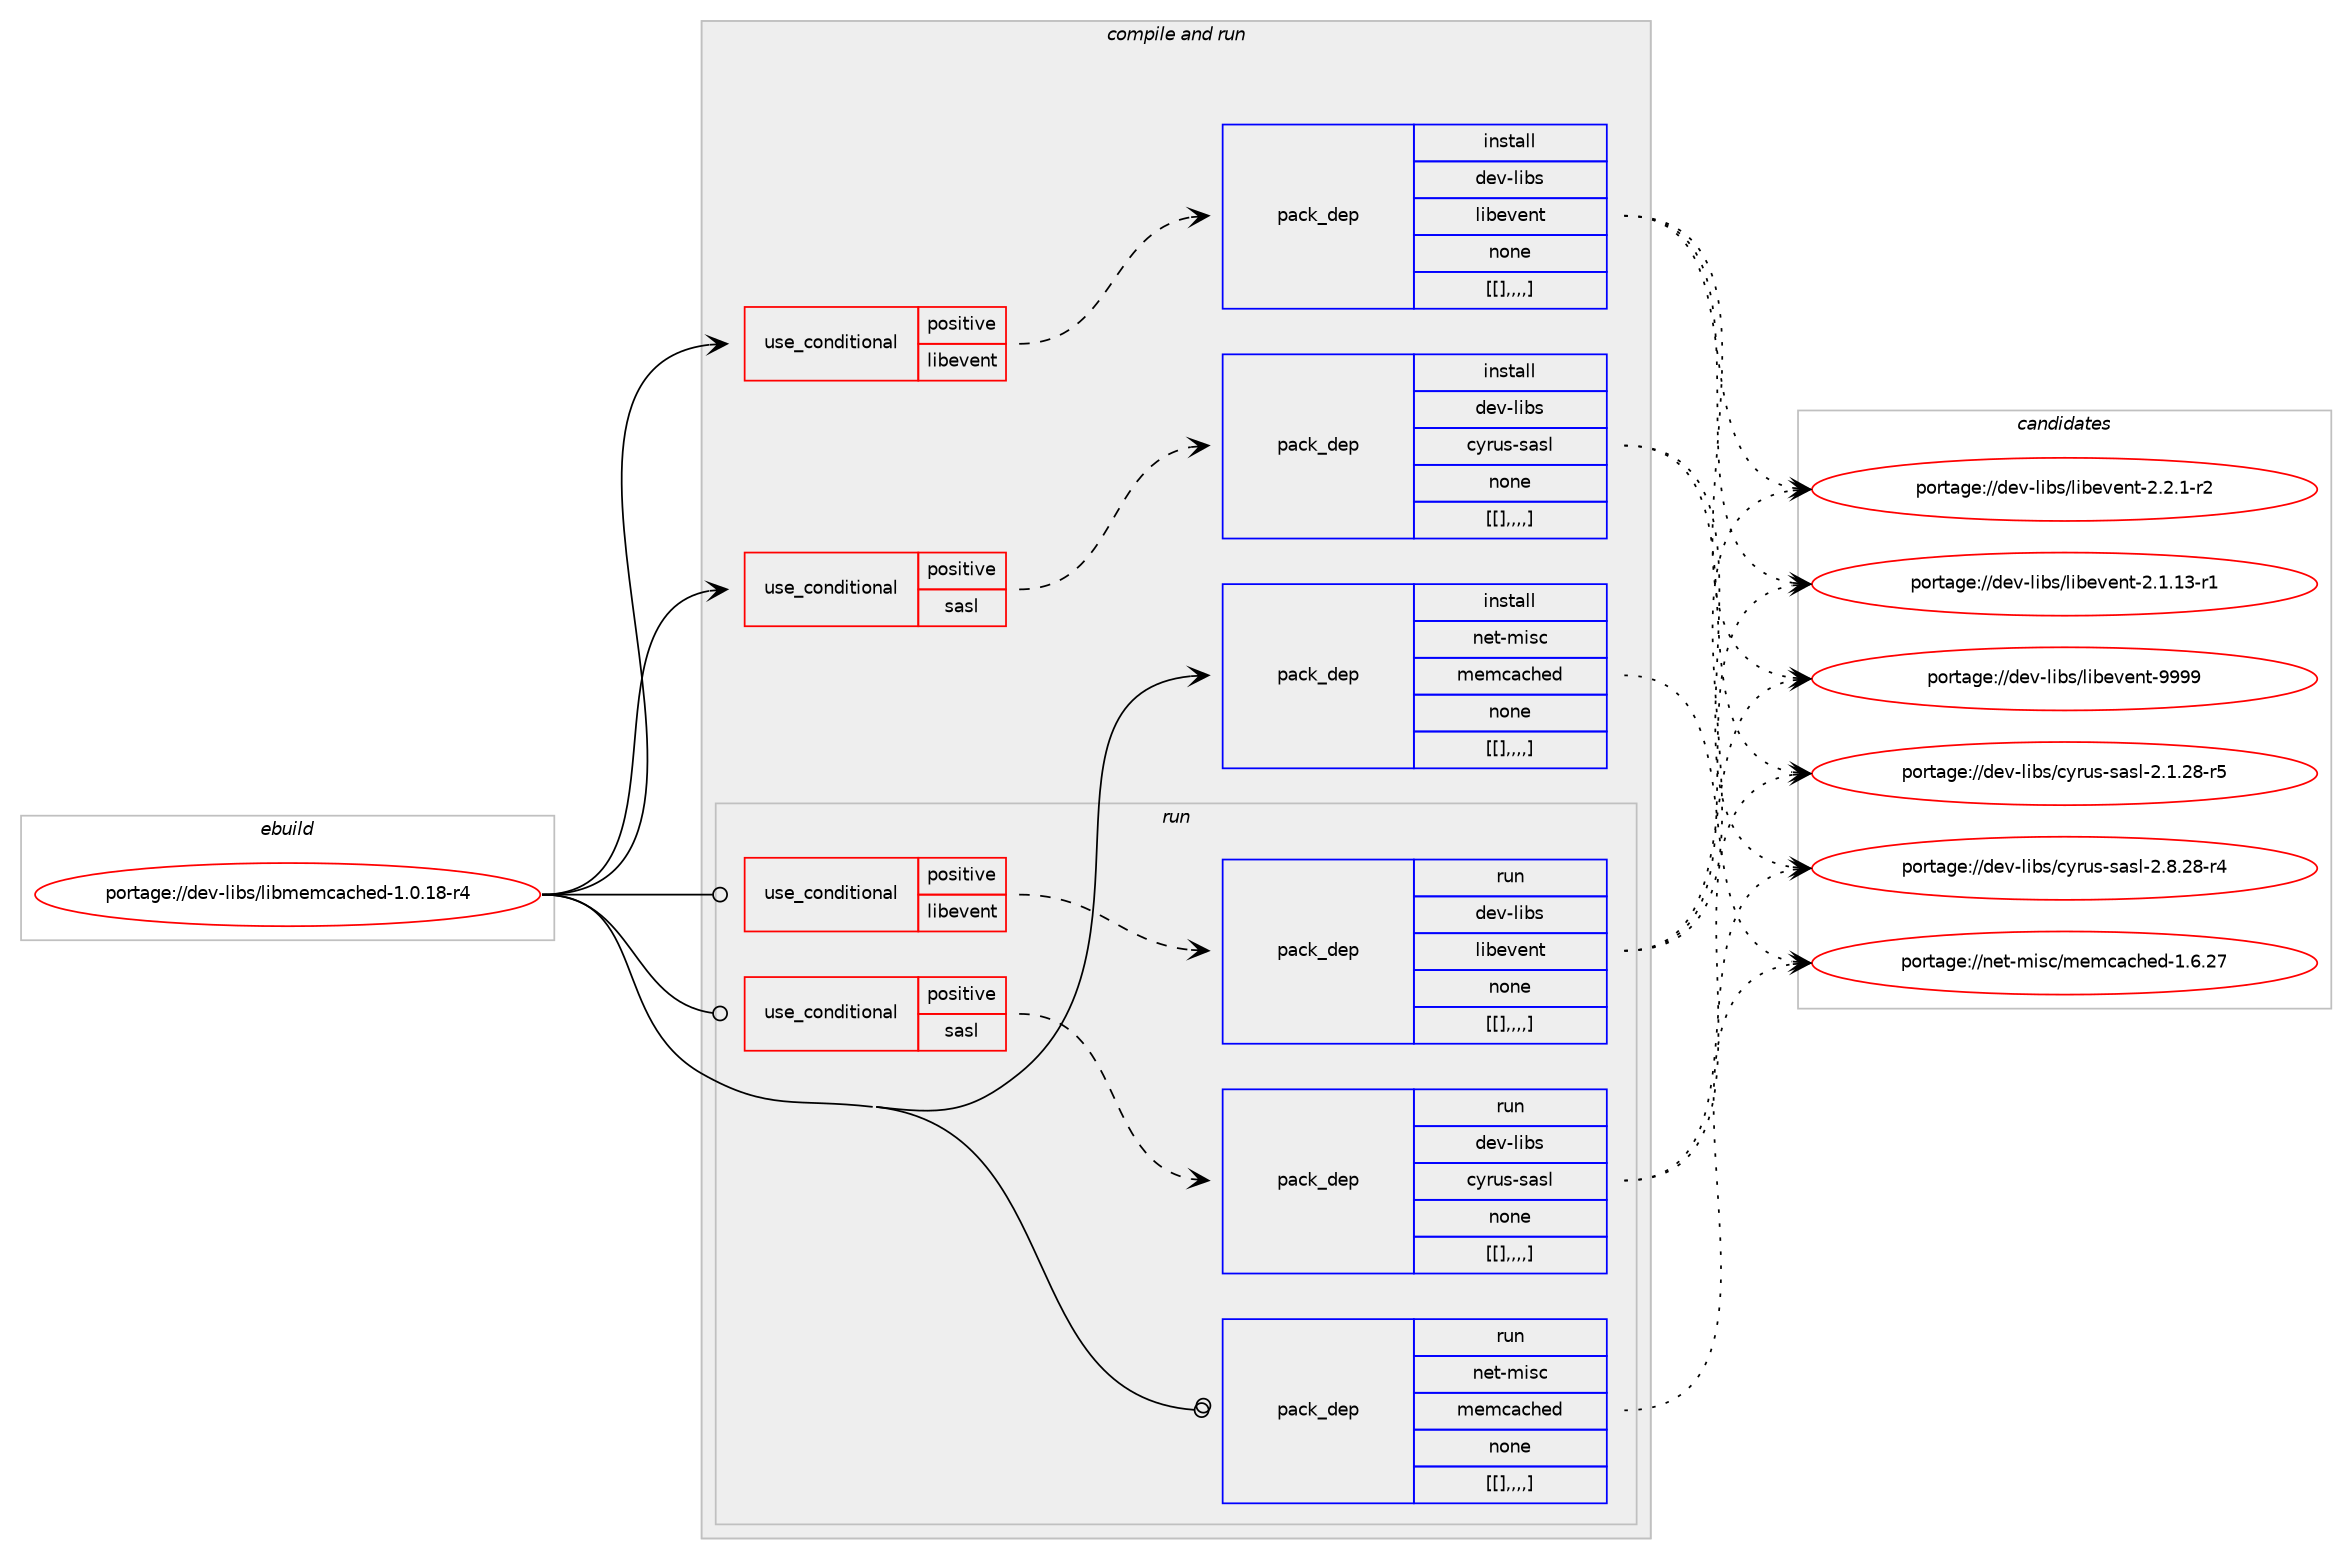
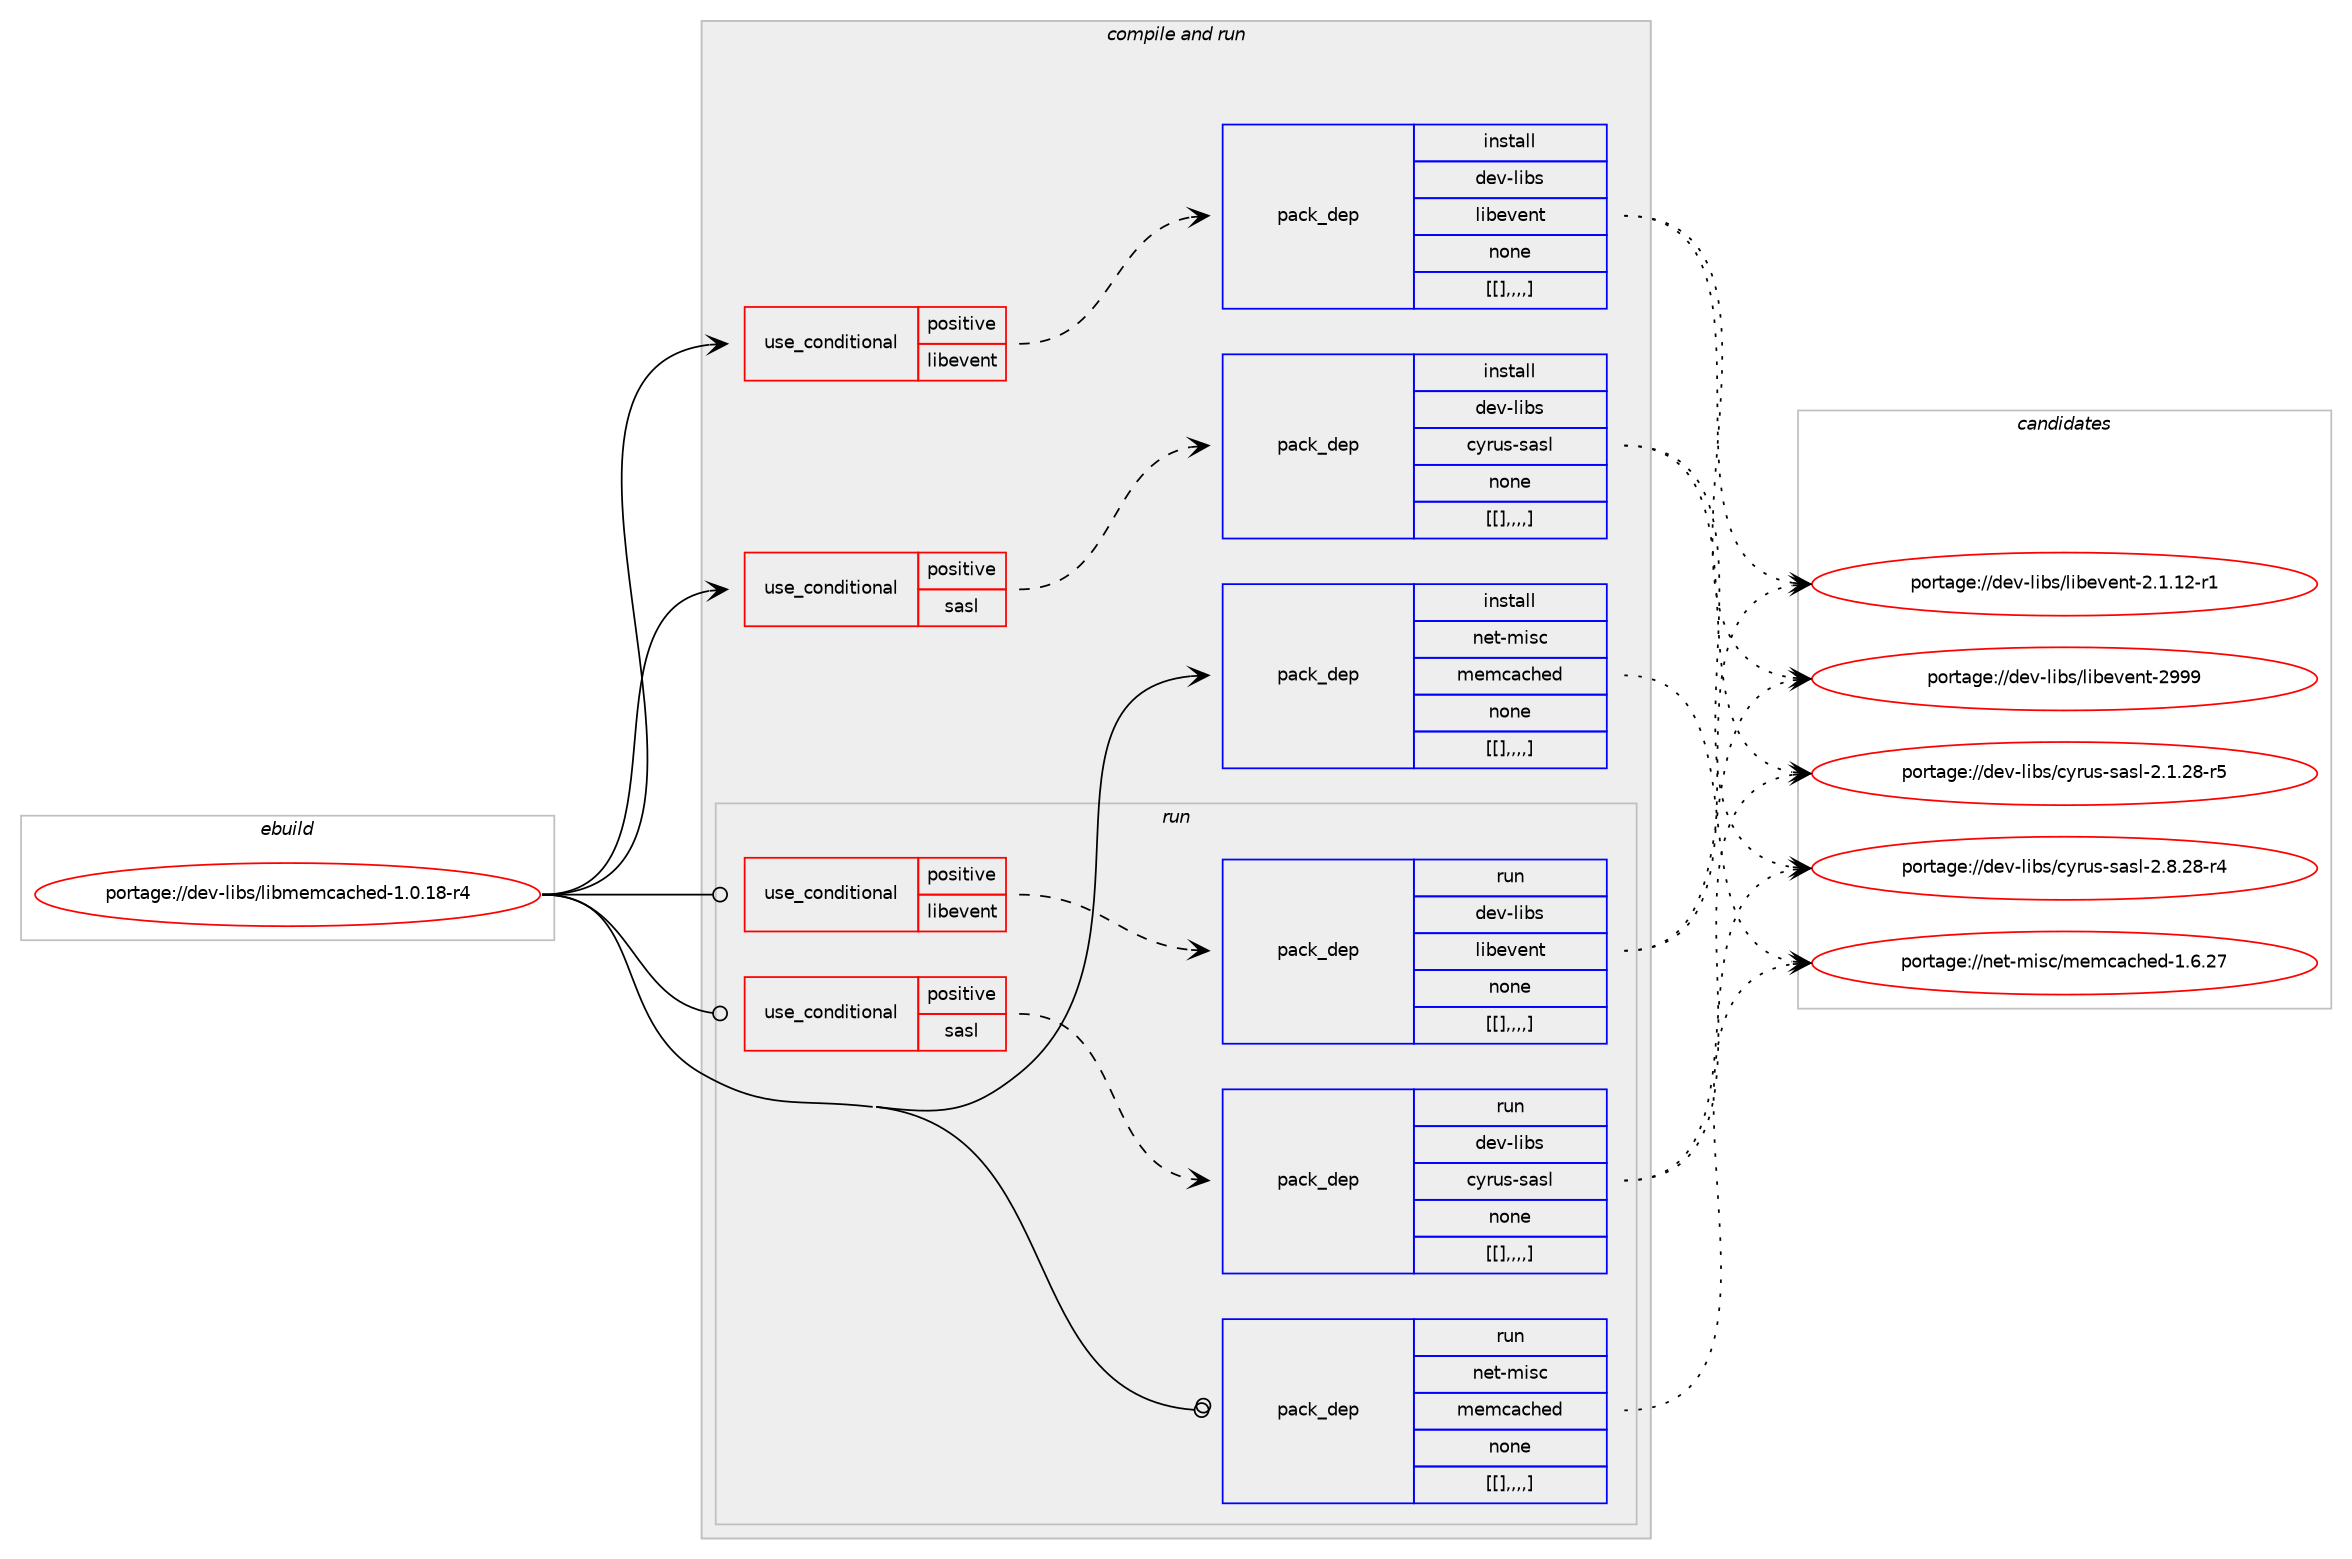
node "portage://dev-libs/libevent-2.2.1-r2": removed
node "portage://dev-libs/libevent-2.1.13-r1": label "portage://dev-libs/libevent-2.1.13-r1" -> "portage://dev-libs/libevent-2.1.12-r1"
node "portage://dev-libs/libevent-9999": label "portage://dev-libs/libevent-9999" -> "portage://dev-libs/libevent-2999"
